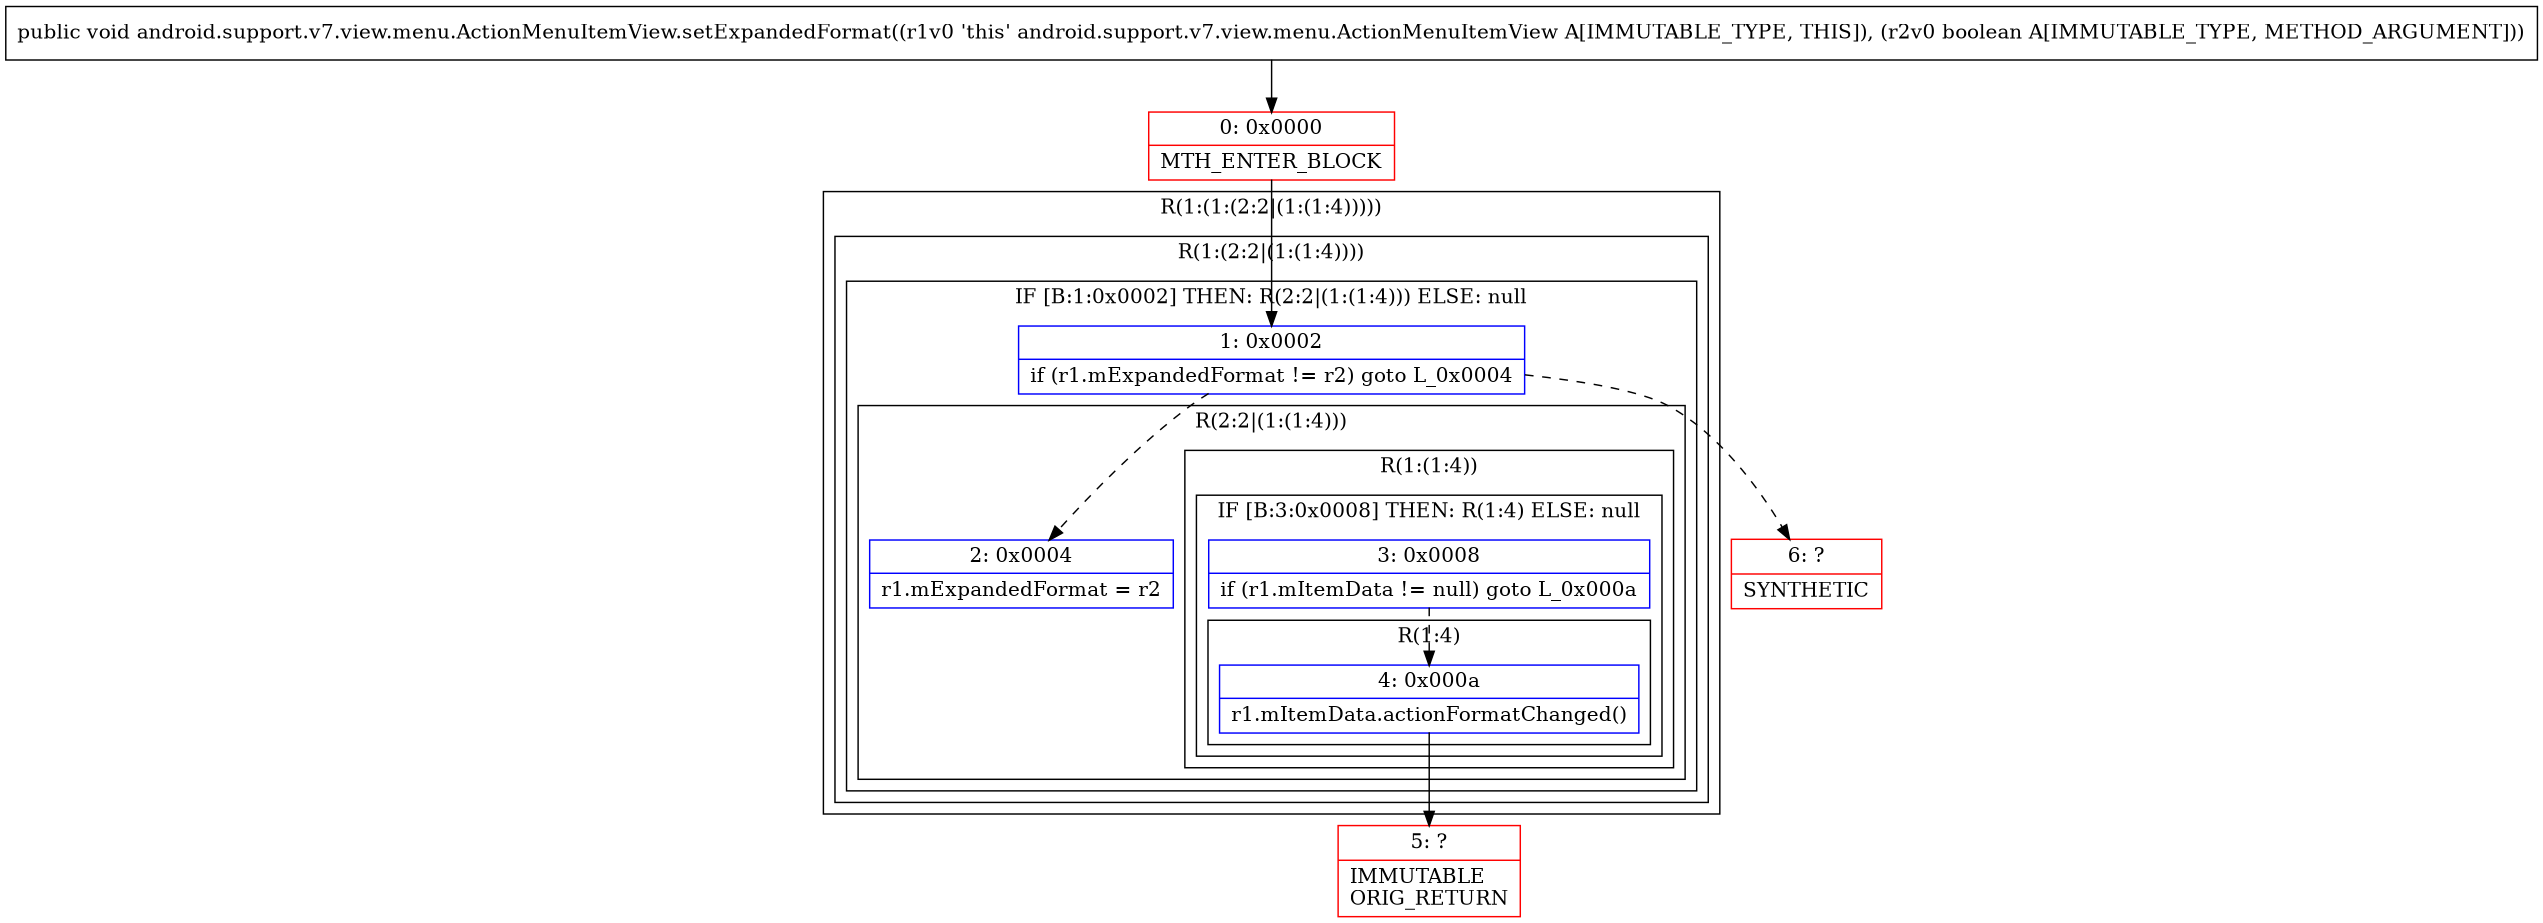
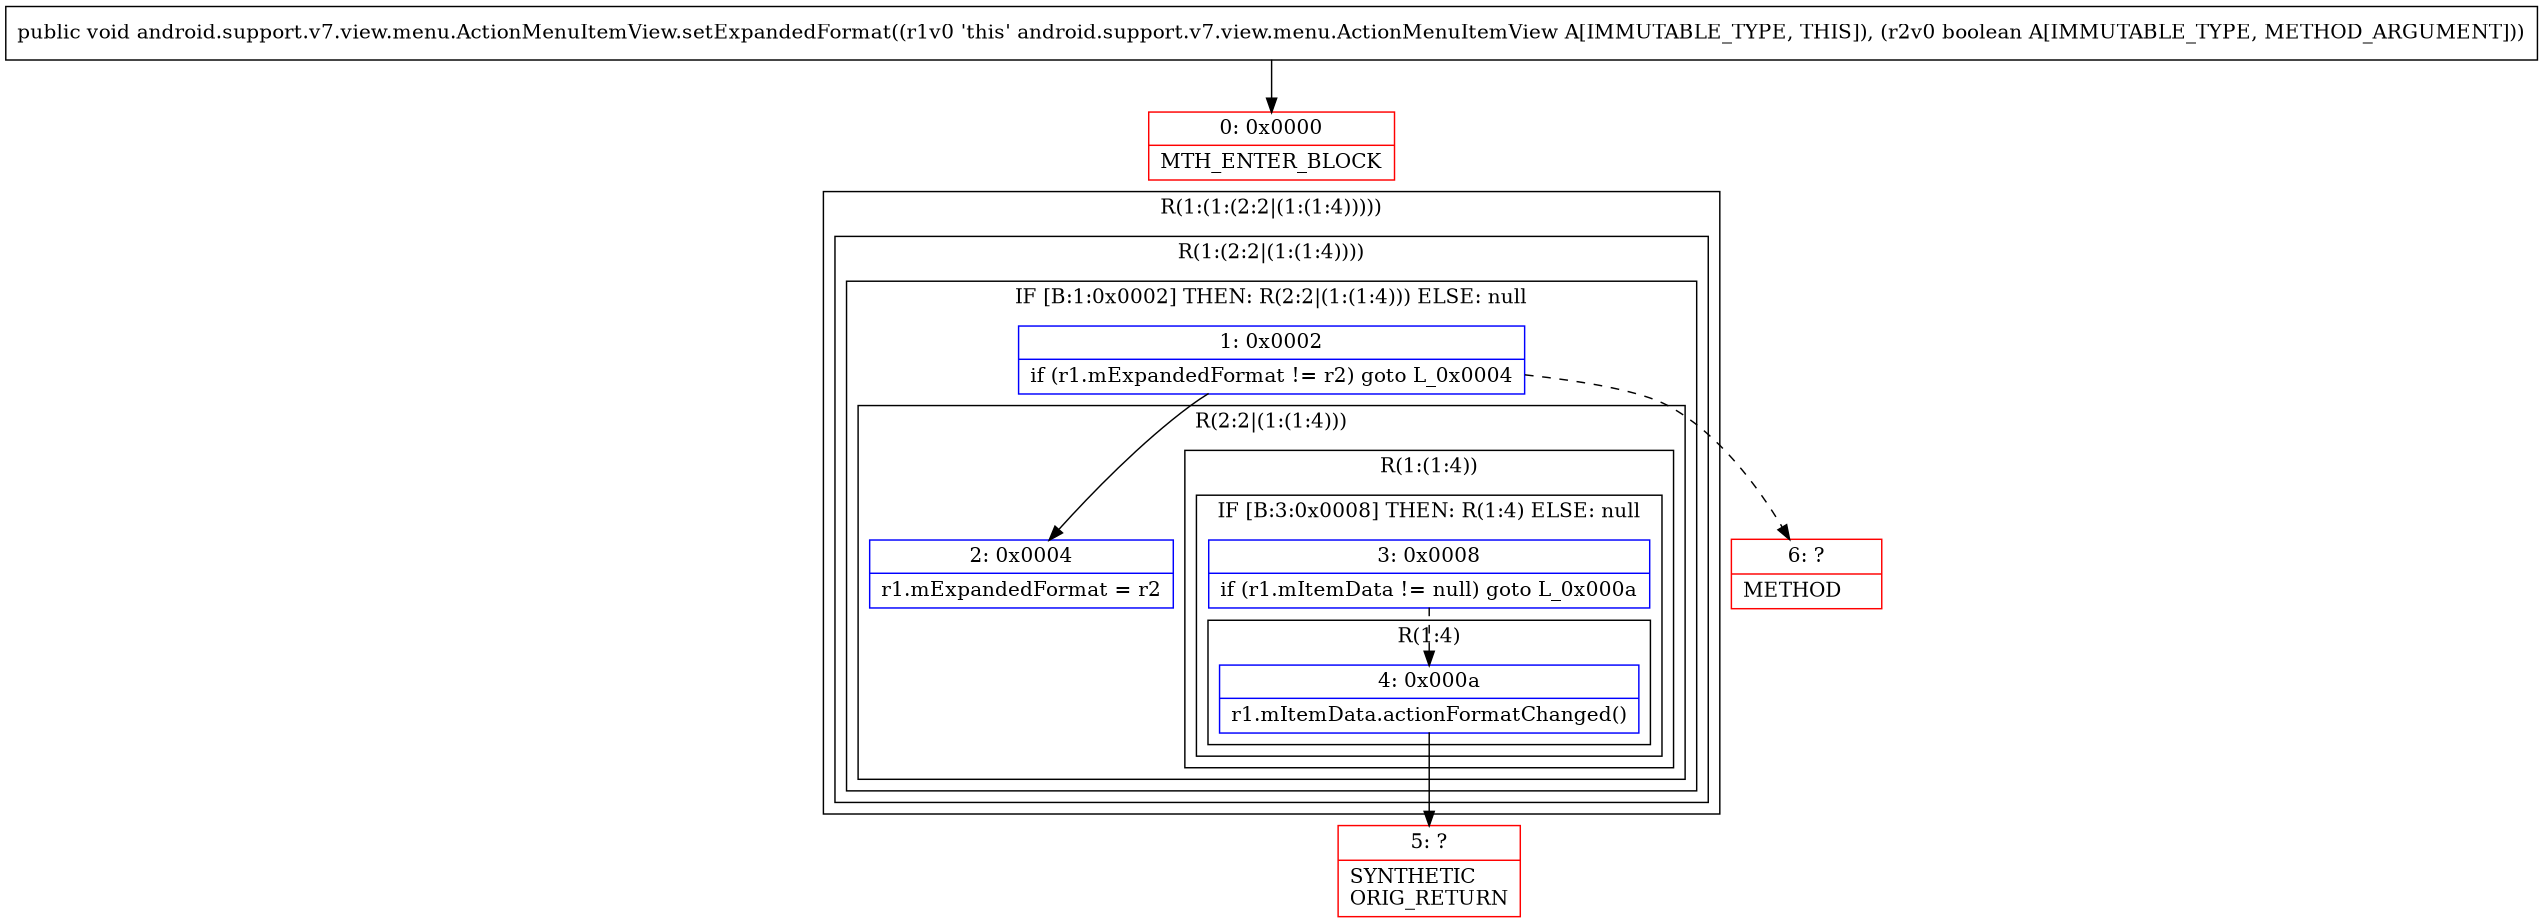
edge "0: 0x0000" -> "1: 0x0002": removed
edge "1: 0x0002" -> "2: 0x0004": style dashed -> solid
node "6: ?": text "SYNTHETIC" -> "METHOD"
node "5: ?": text "IMMUTABLE" -> "SYNTHETIC"
